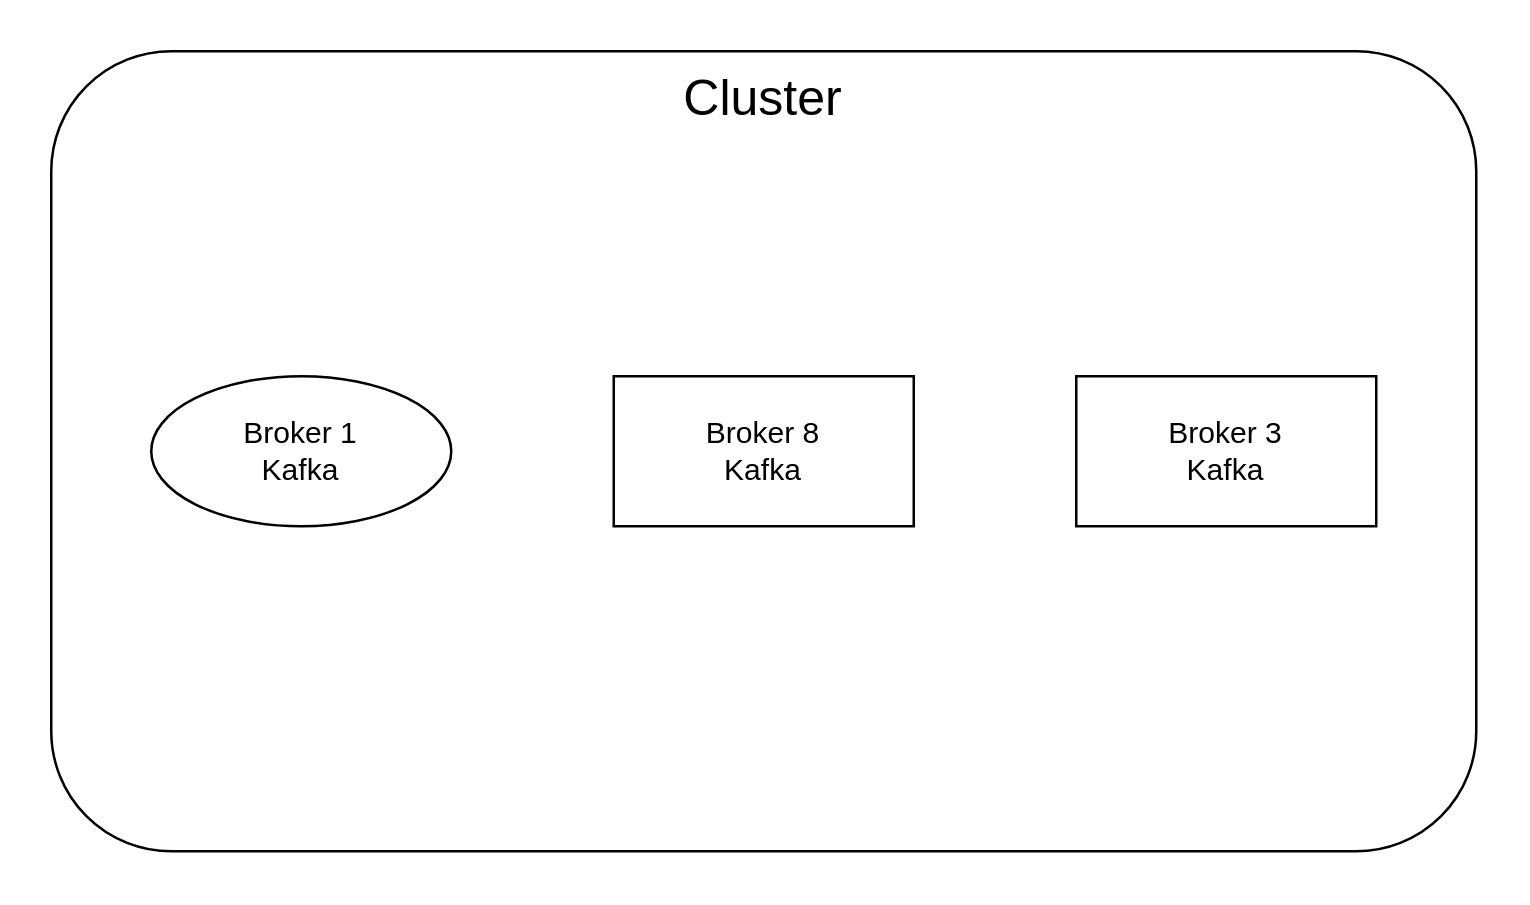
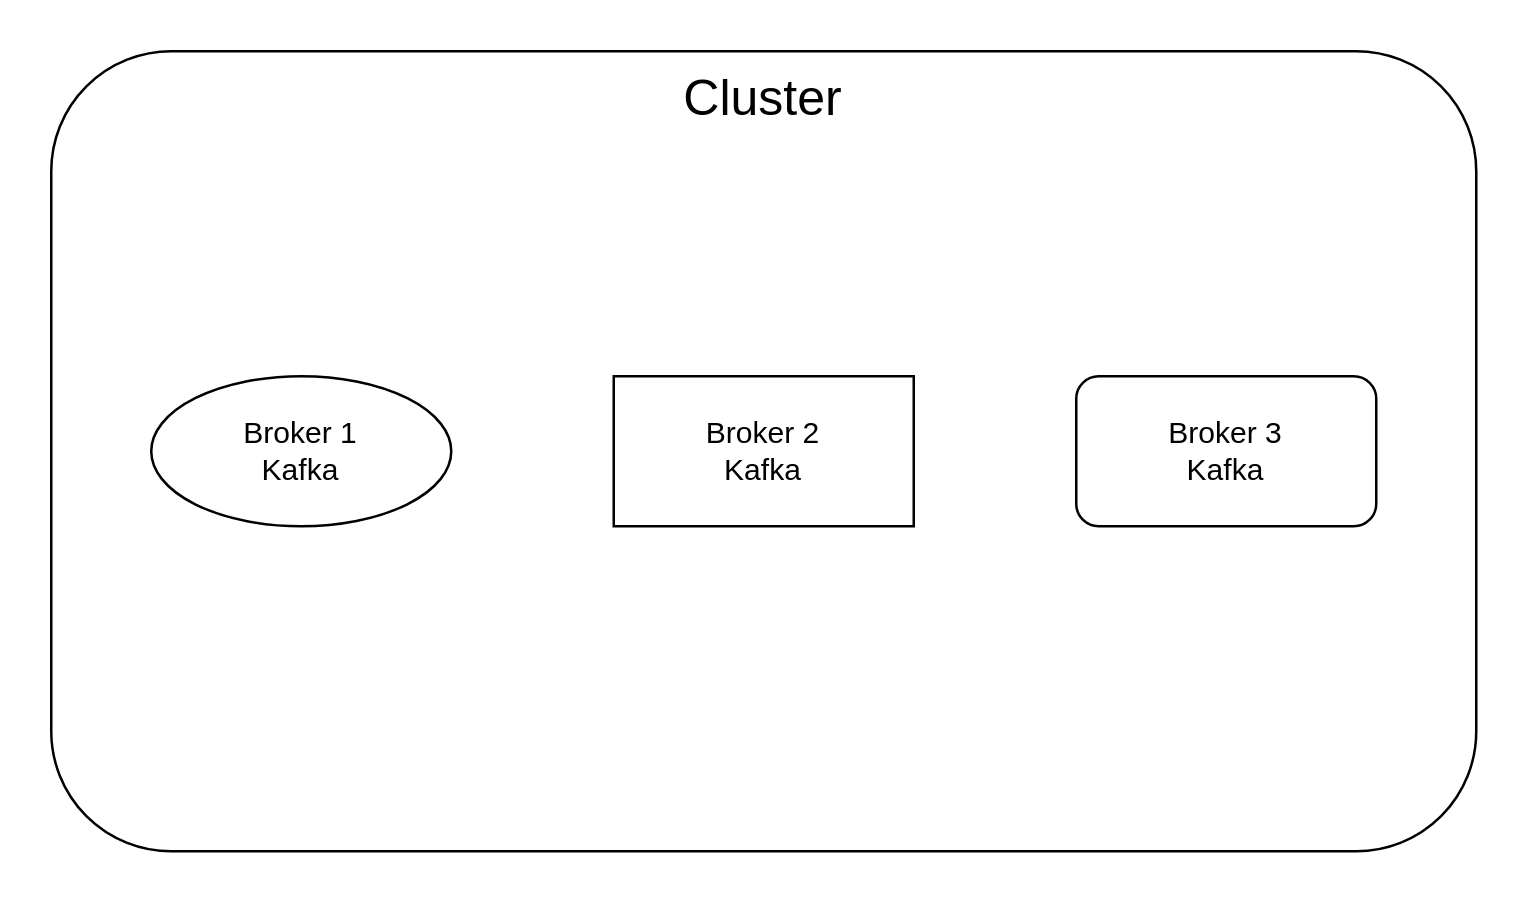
node "Broker 8 Kafka": label "Broker 8 Kafka" -> "Broker 2 Kafka"
node "Broker 3 Kafka": shape rectangle -> rounded rectangle
